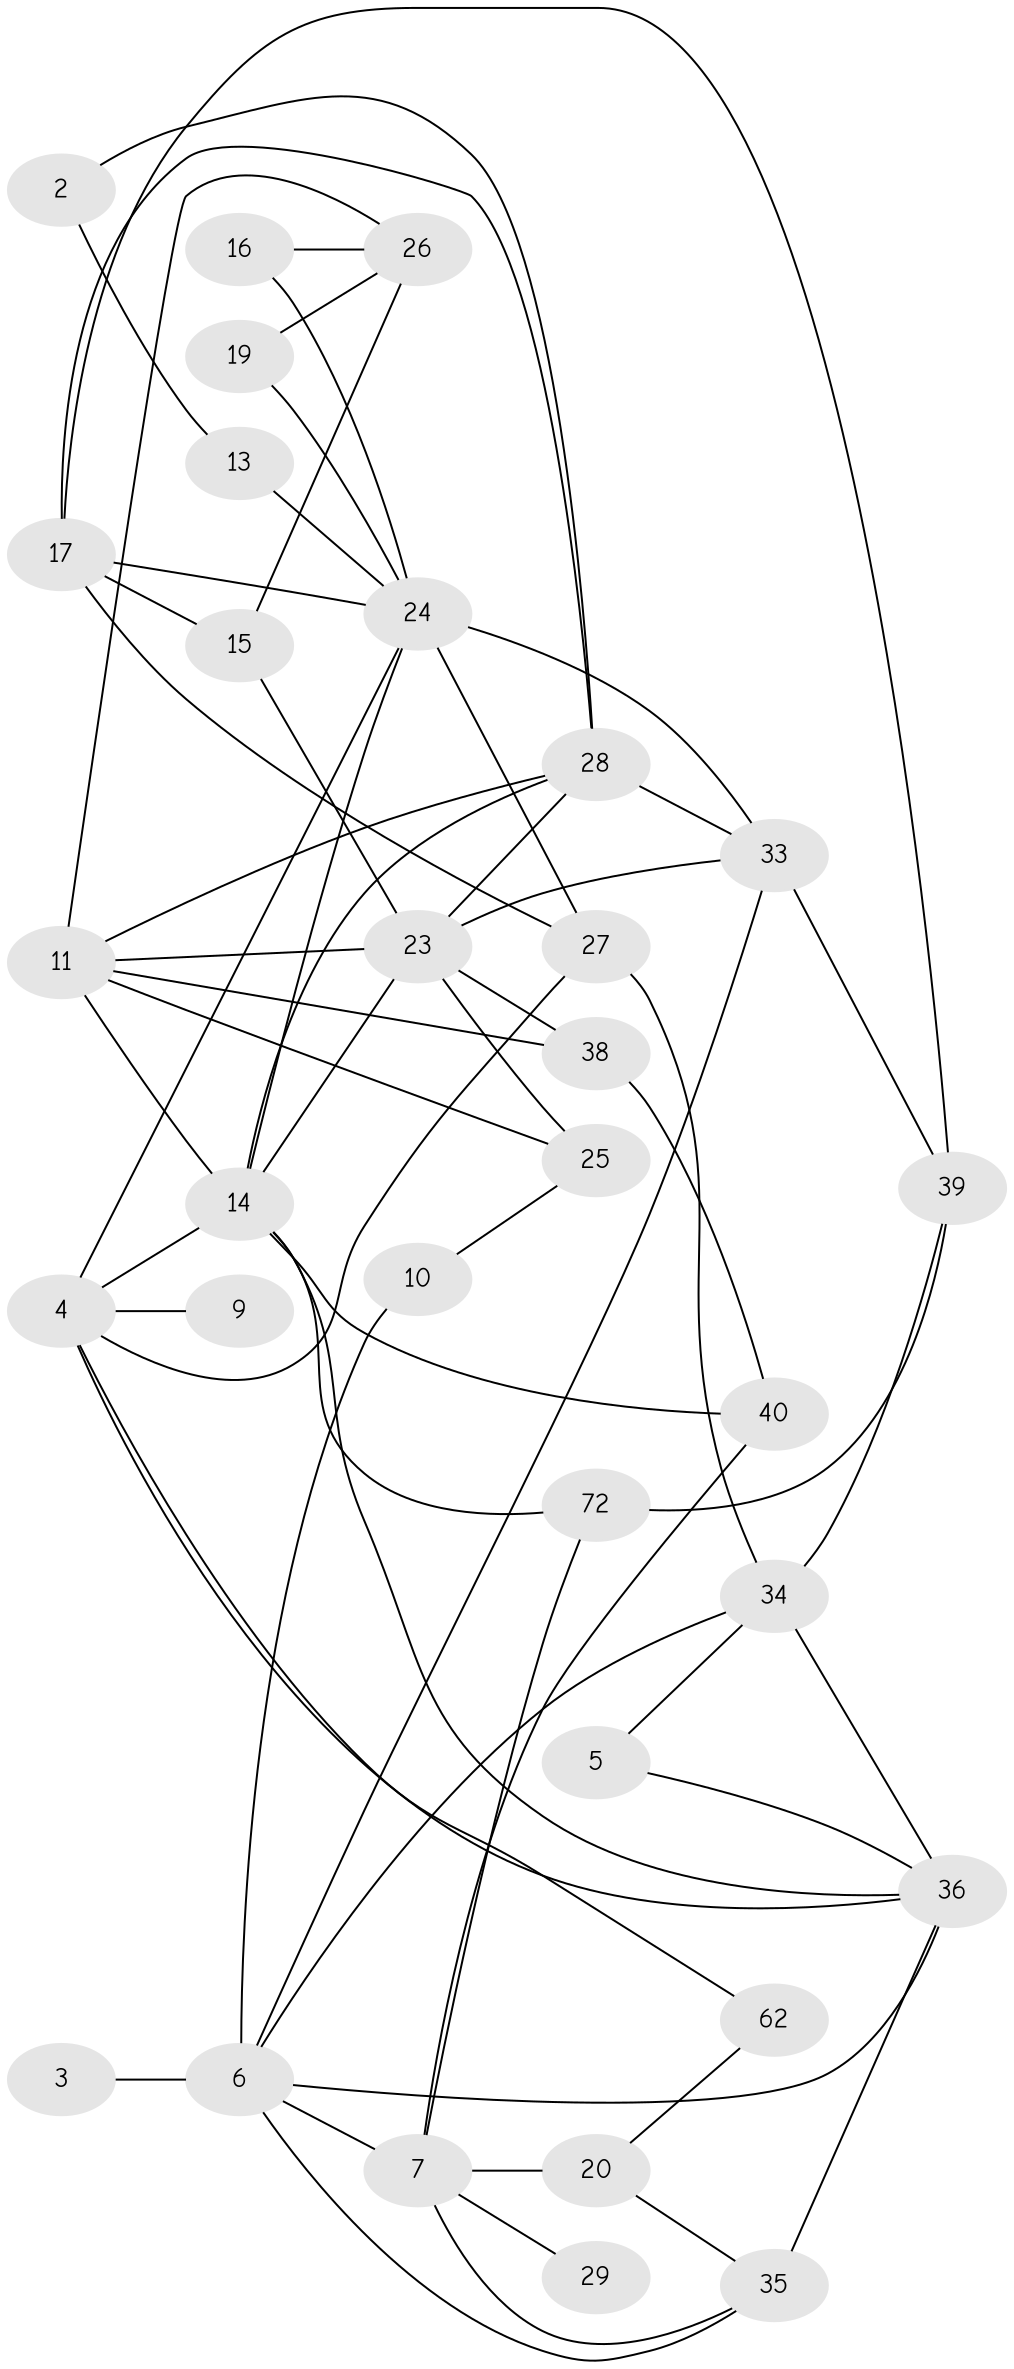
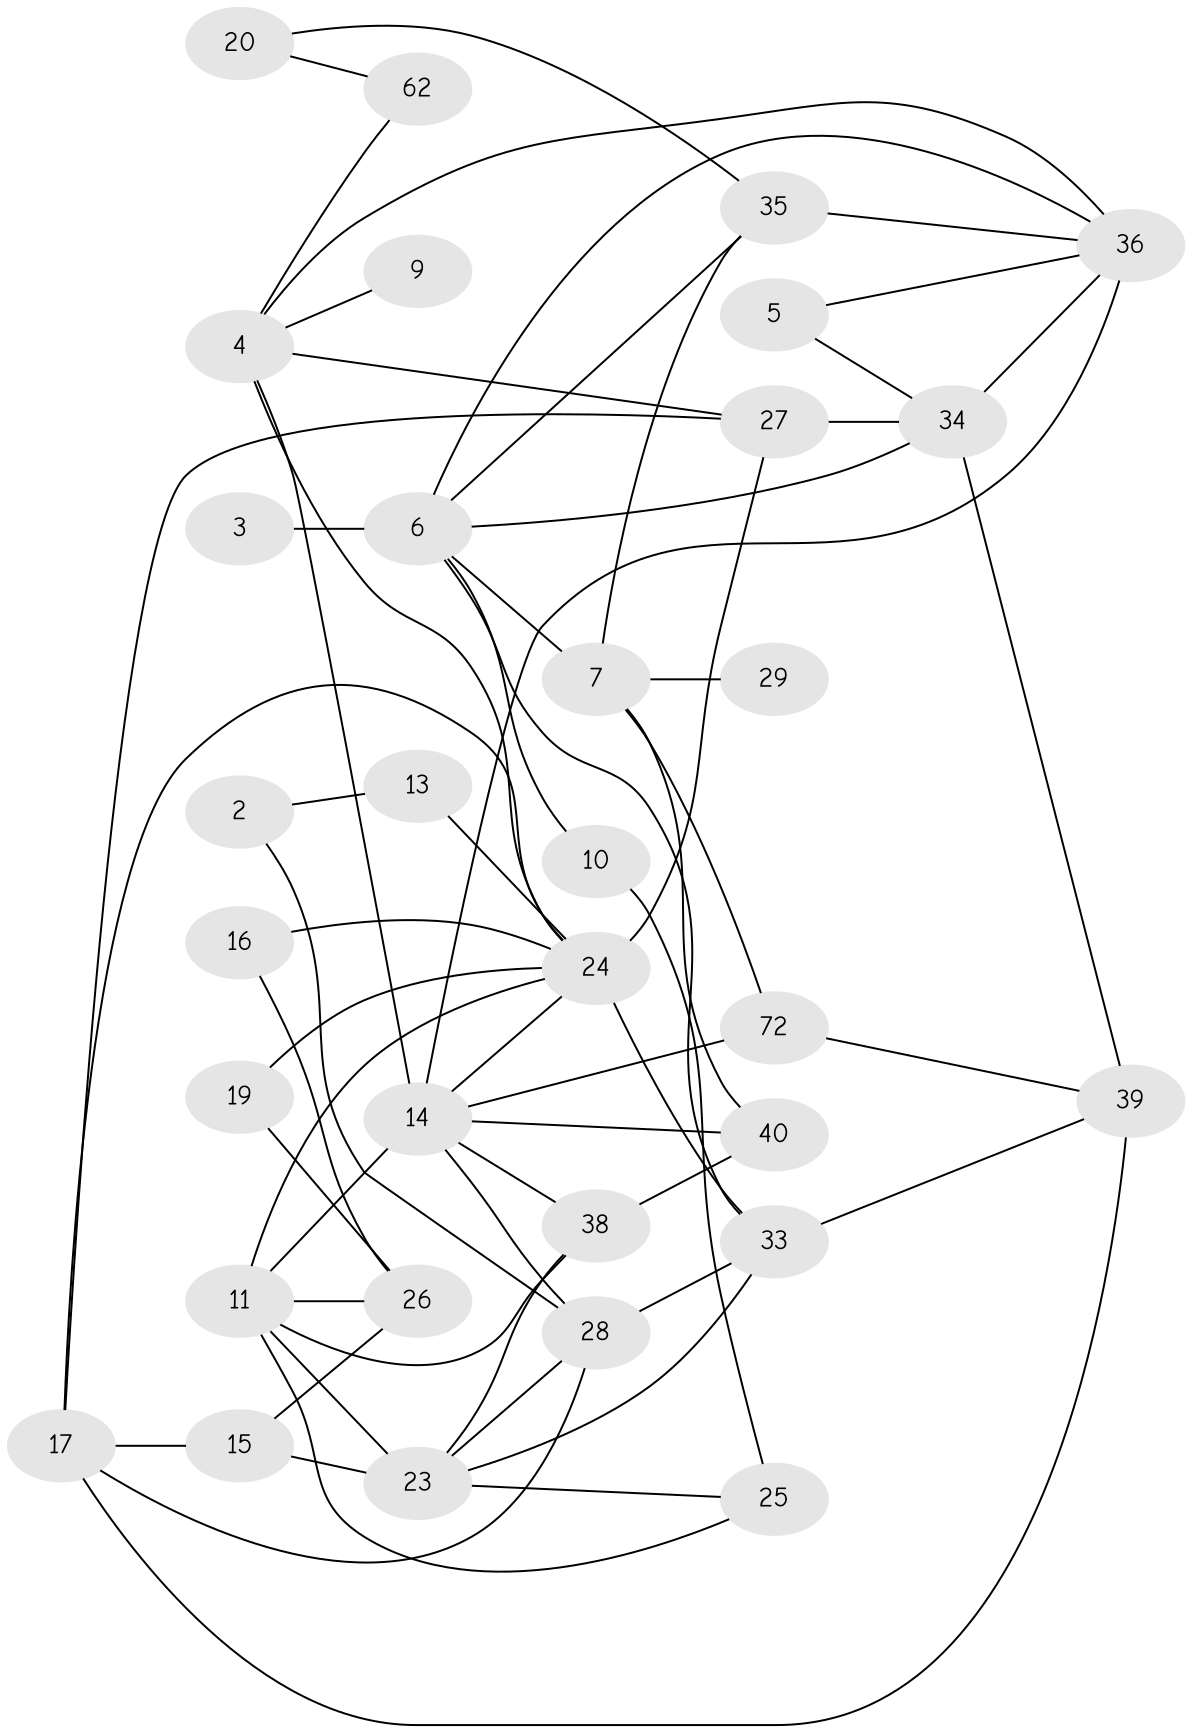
edge "28" -- "11": now "24" -- "11"
edge "23" -- "14": now "38" -- "14"
edge "7" -- "20": removed
